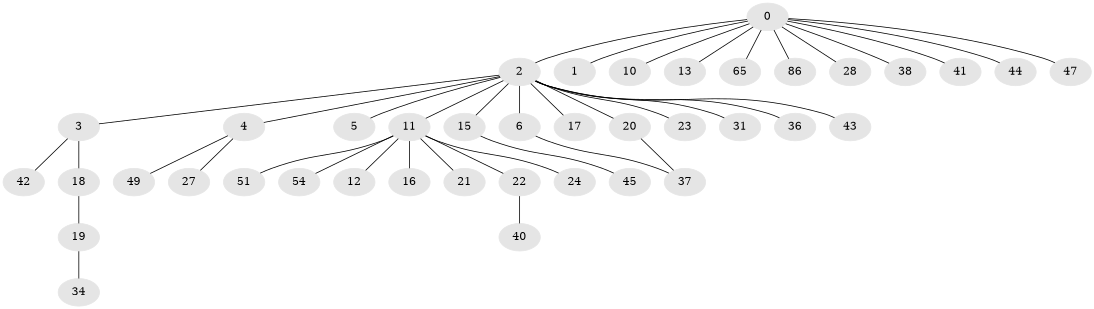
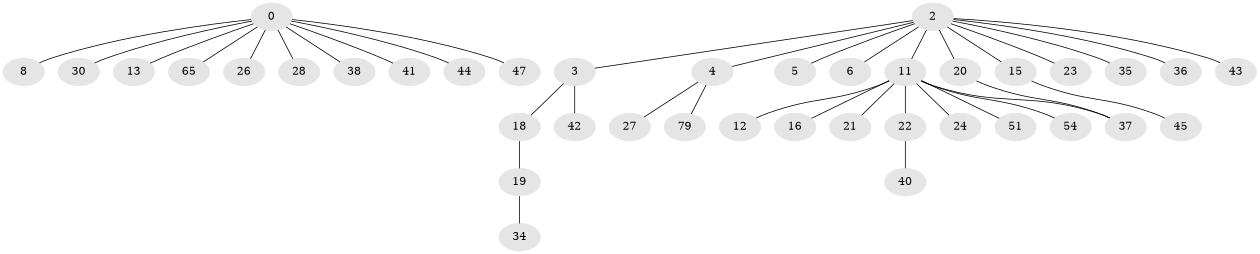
edge "0" -- "2": removed
node "1": label "1" -> "8"
node "10": label "10" -> "30"
node "86": label "86" -> "26"
node "17": removed
node "31": label "31" -> "35"
edge "6" -- "37": now "11" -- "37"
node "49": label "49" -> "79"
